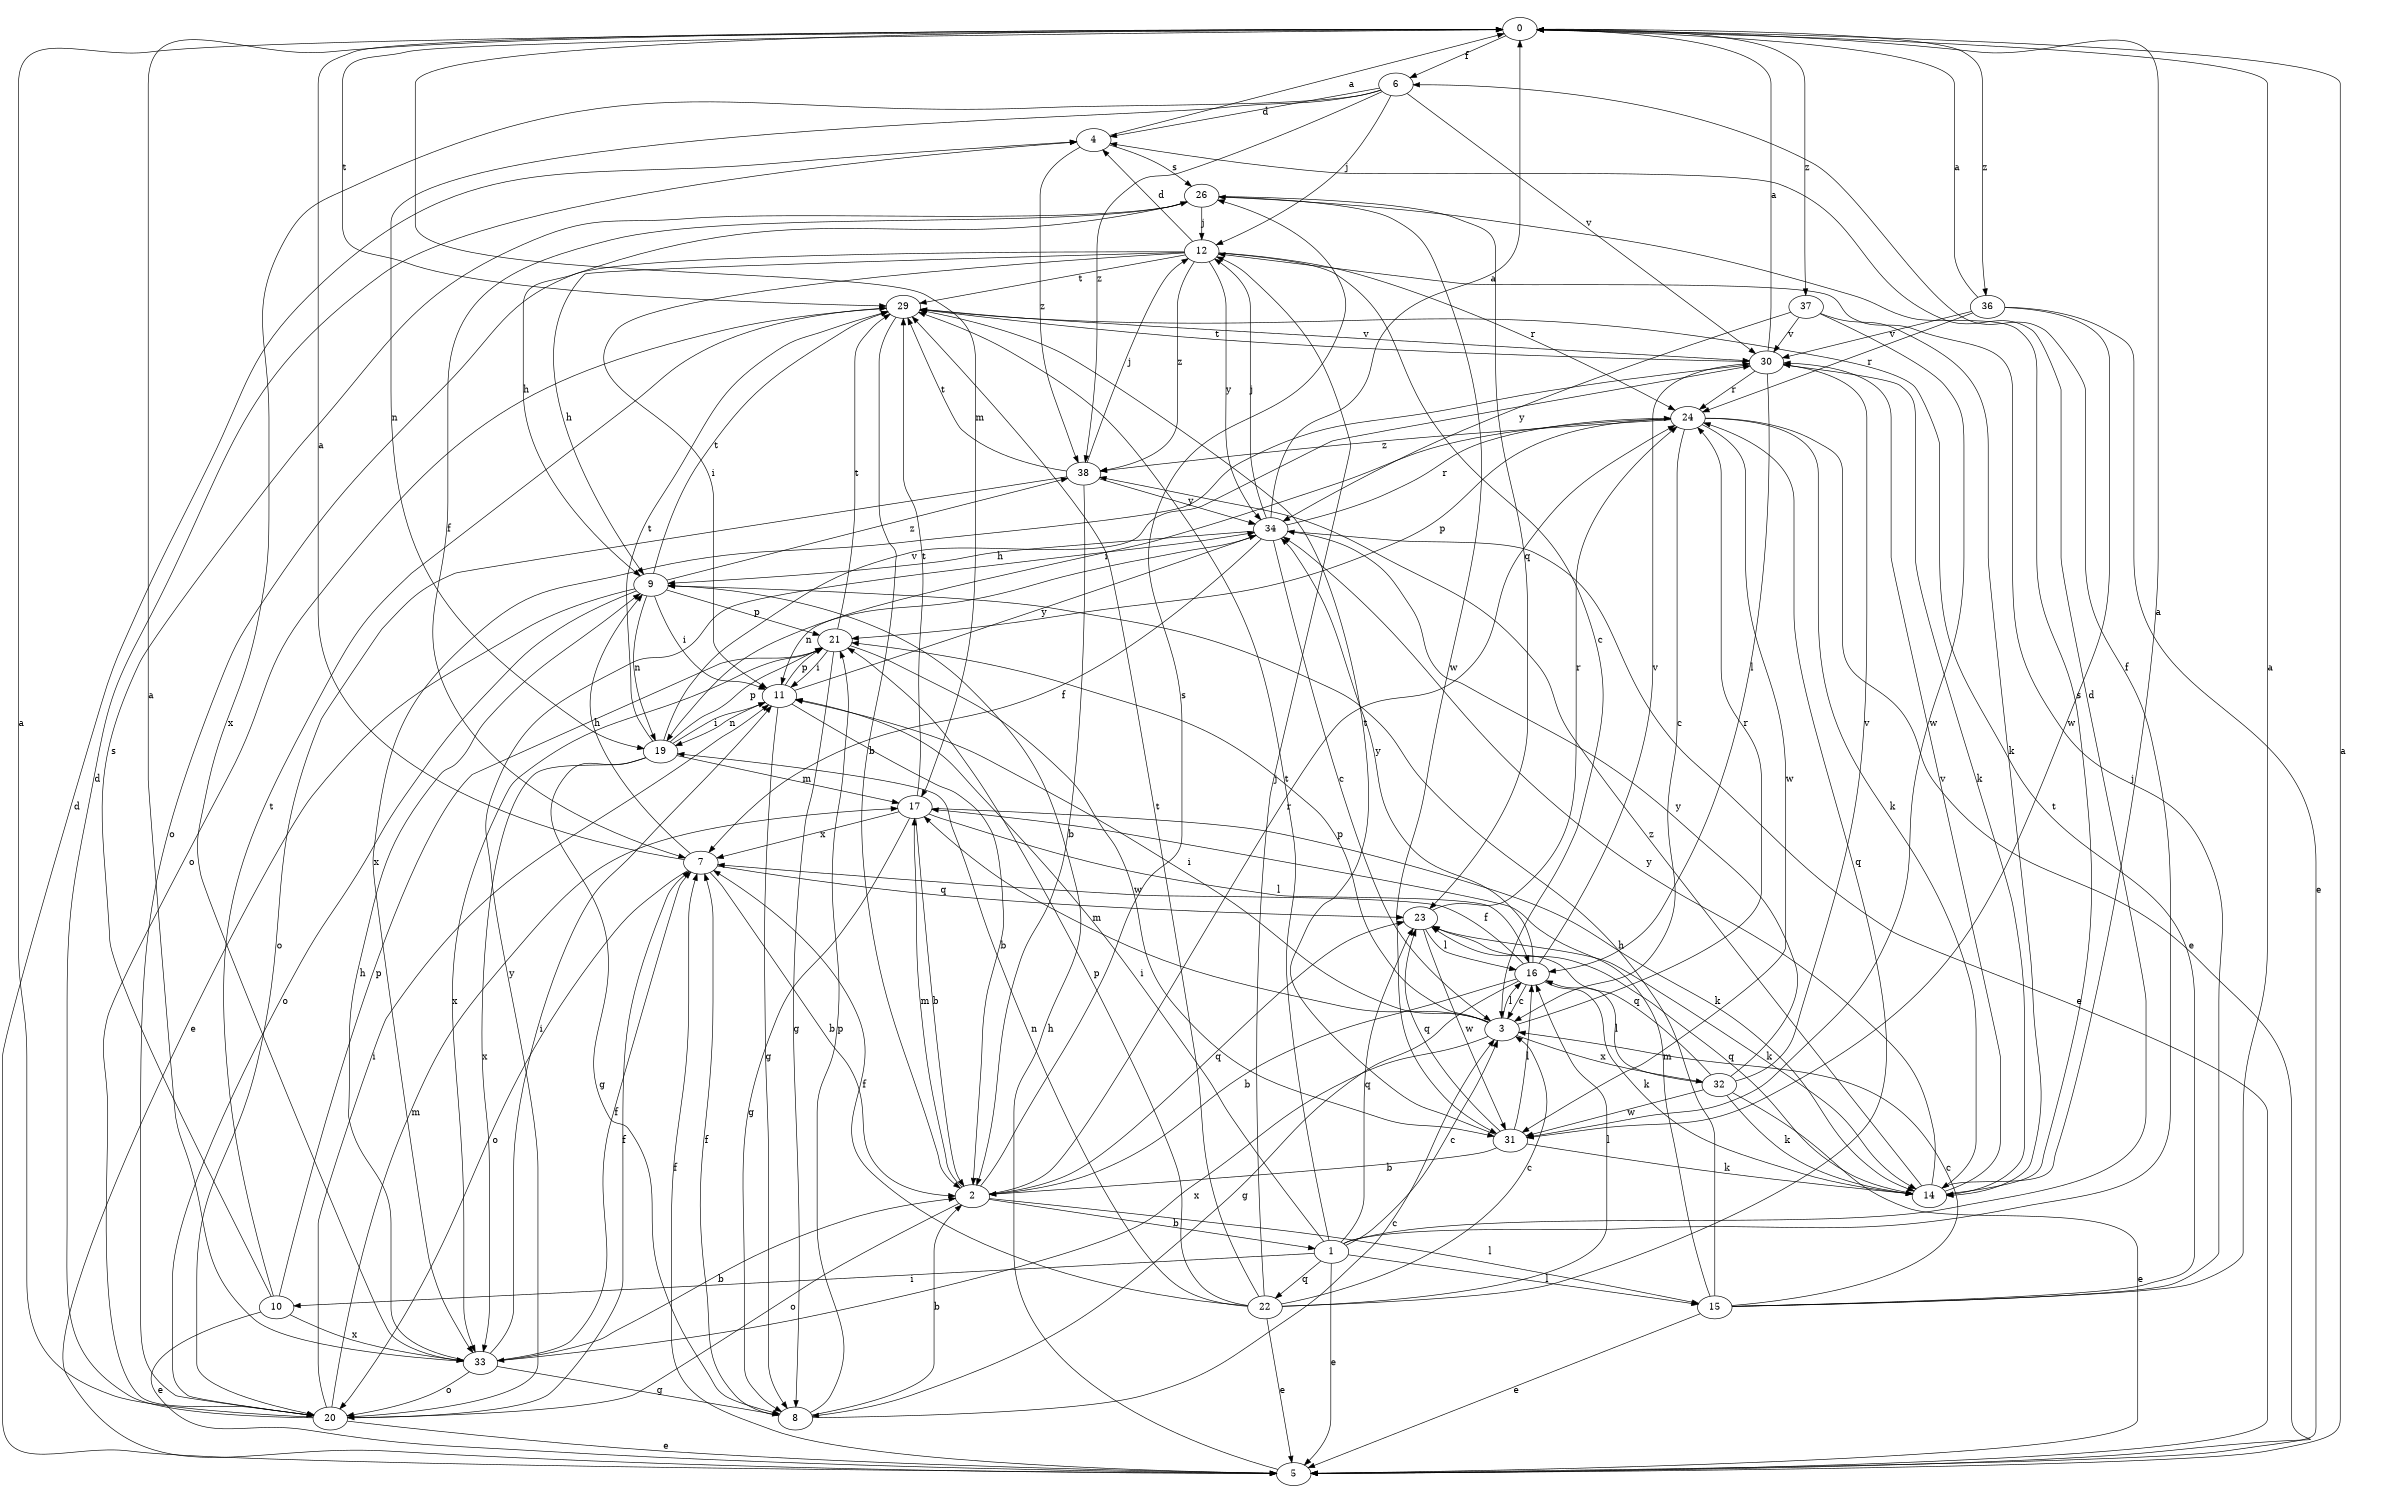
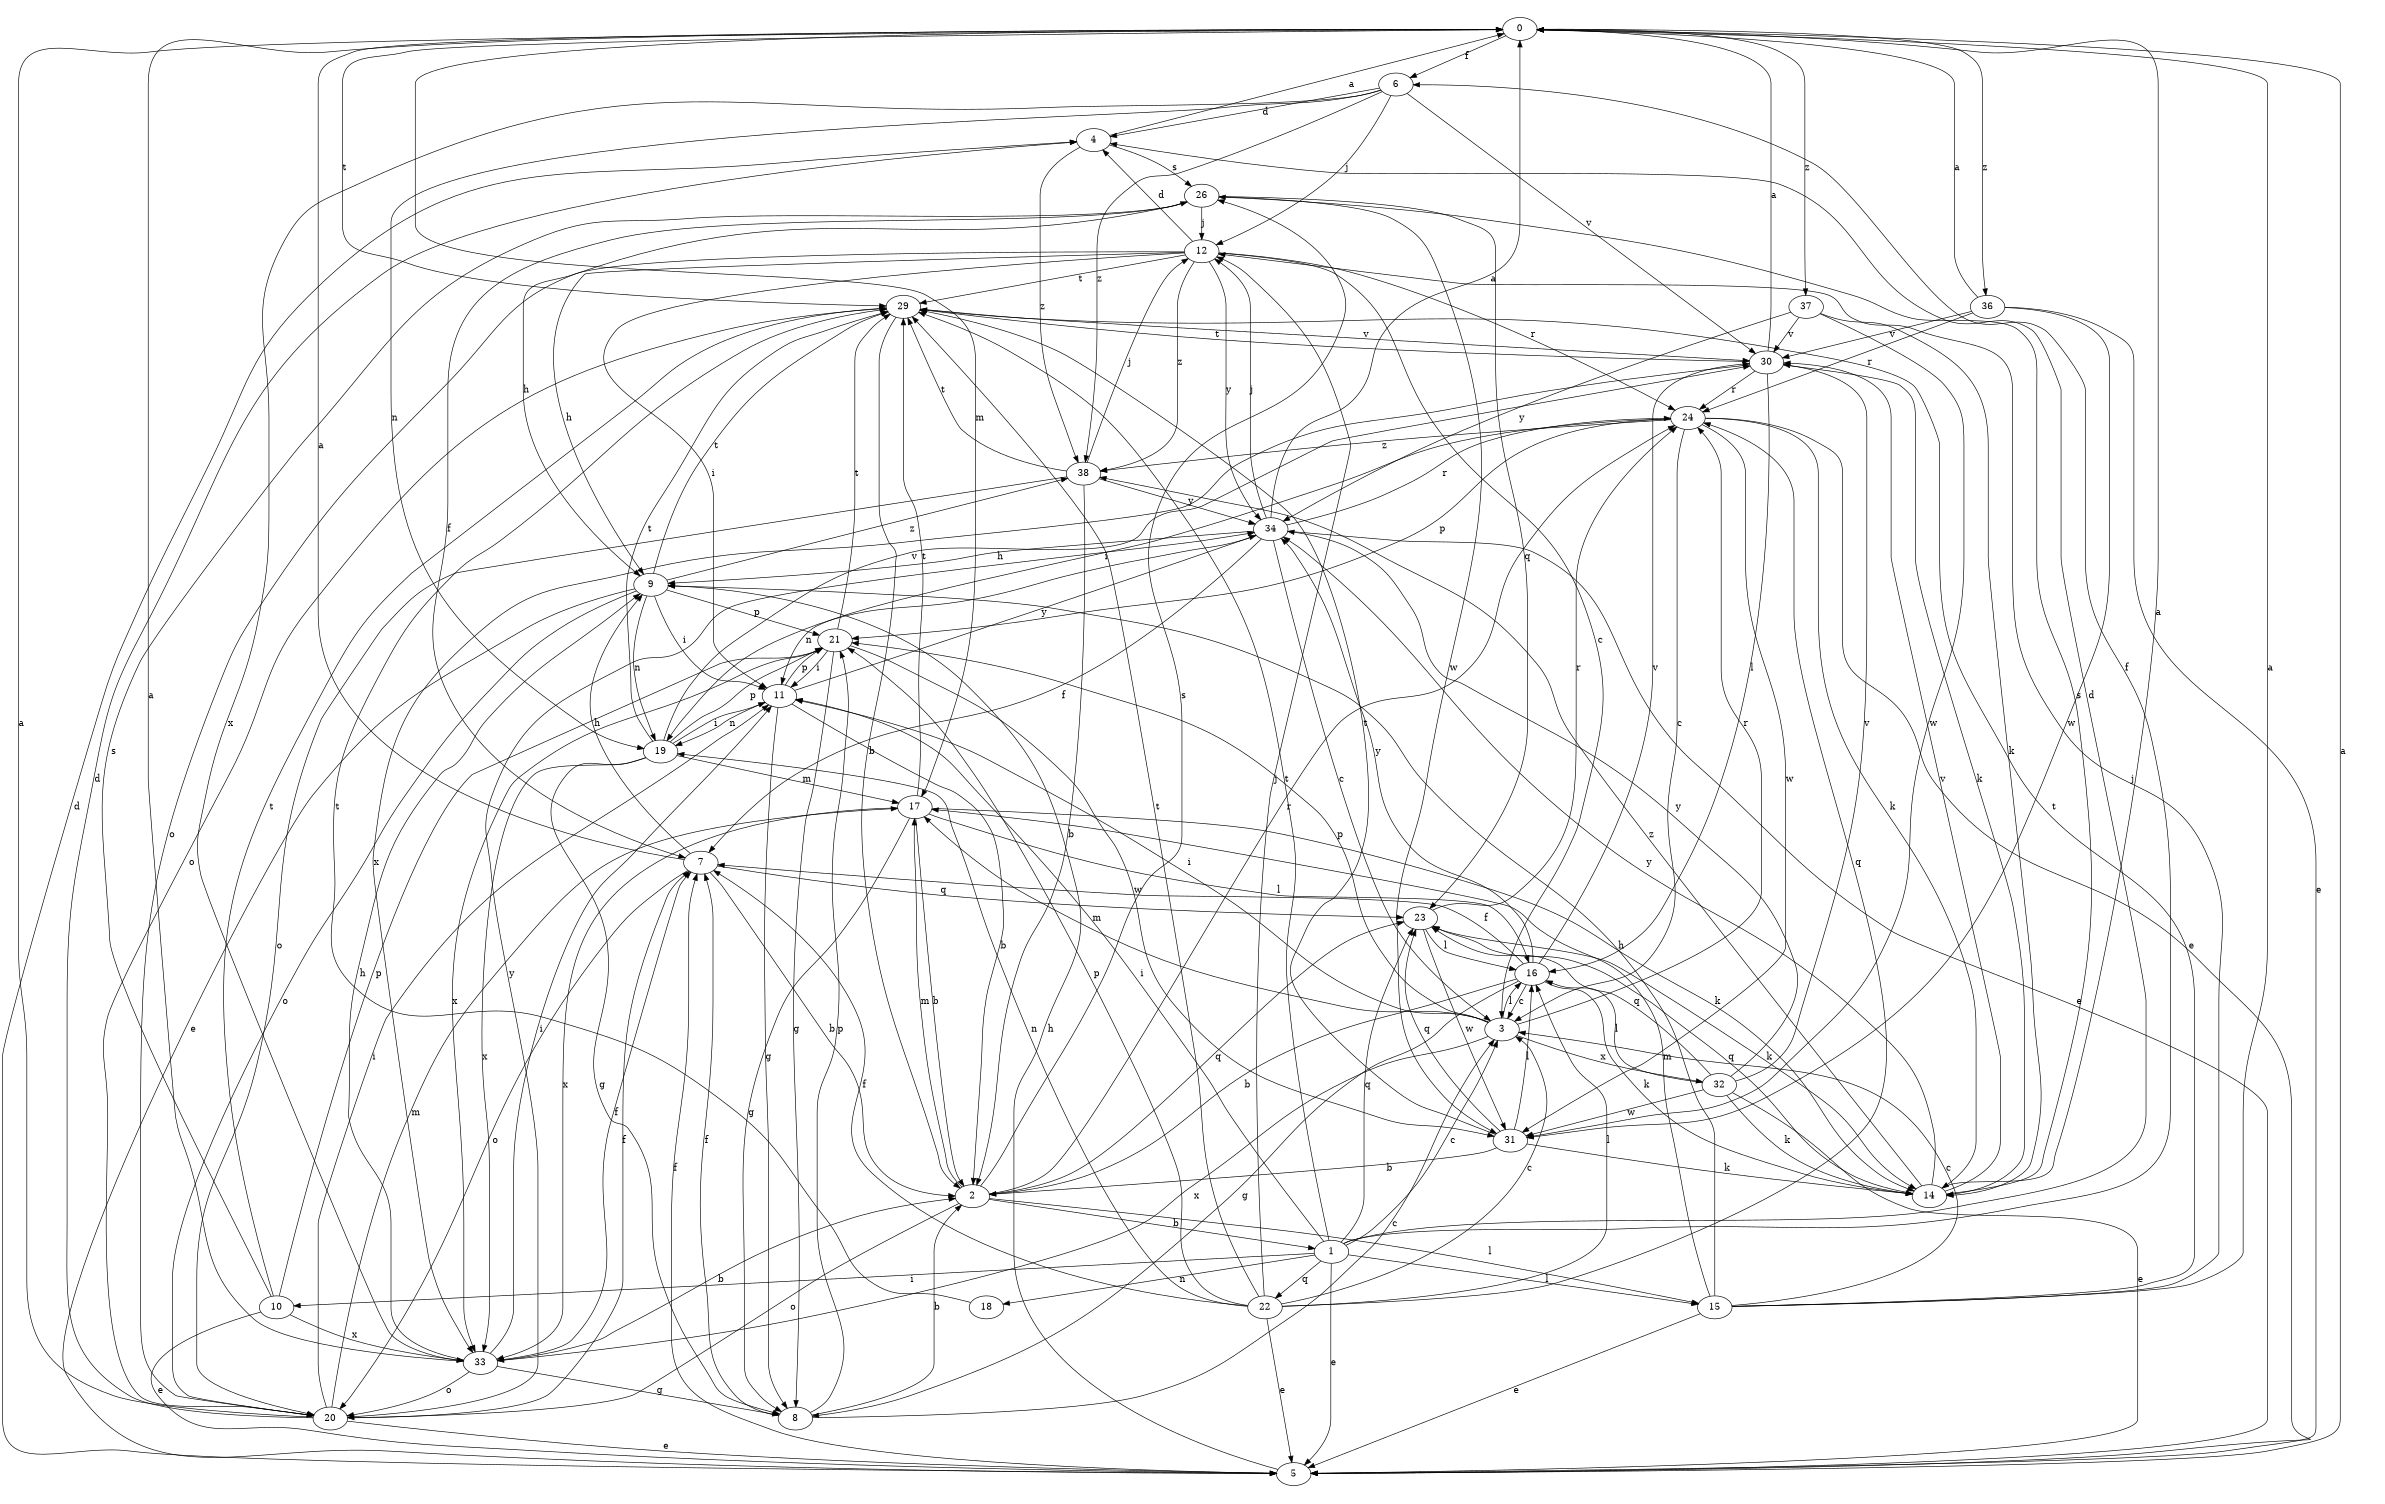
edge "17" -> "7": now "17" -> "33"
node "18": added
